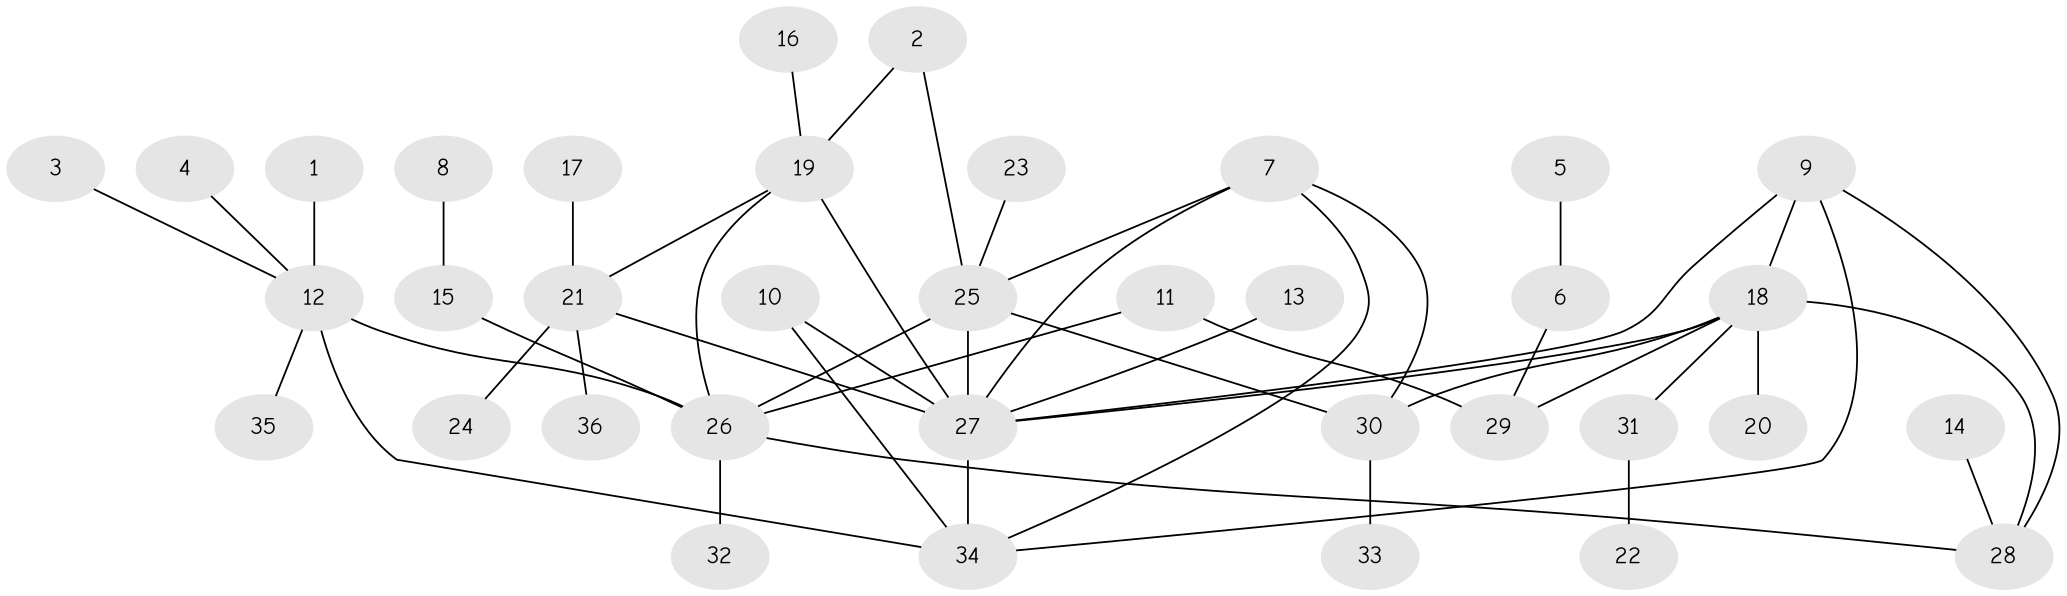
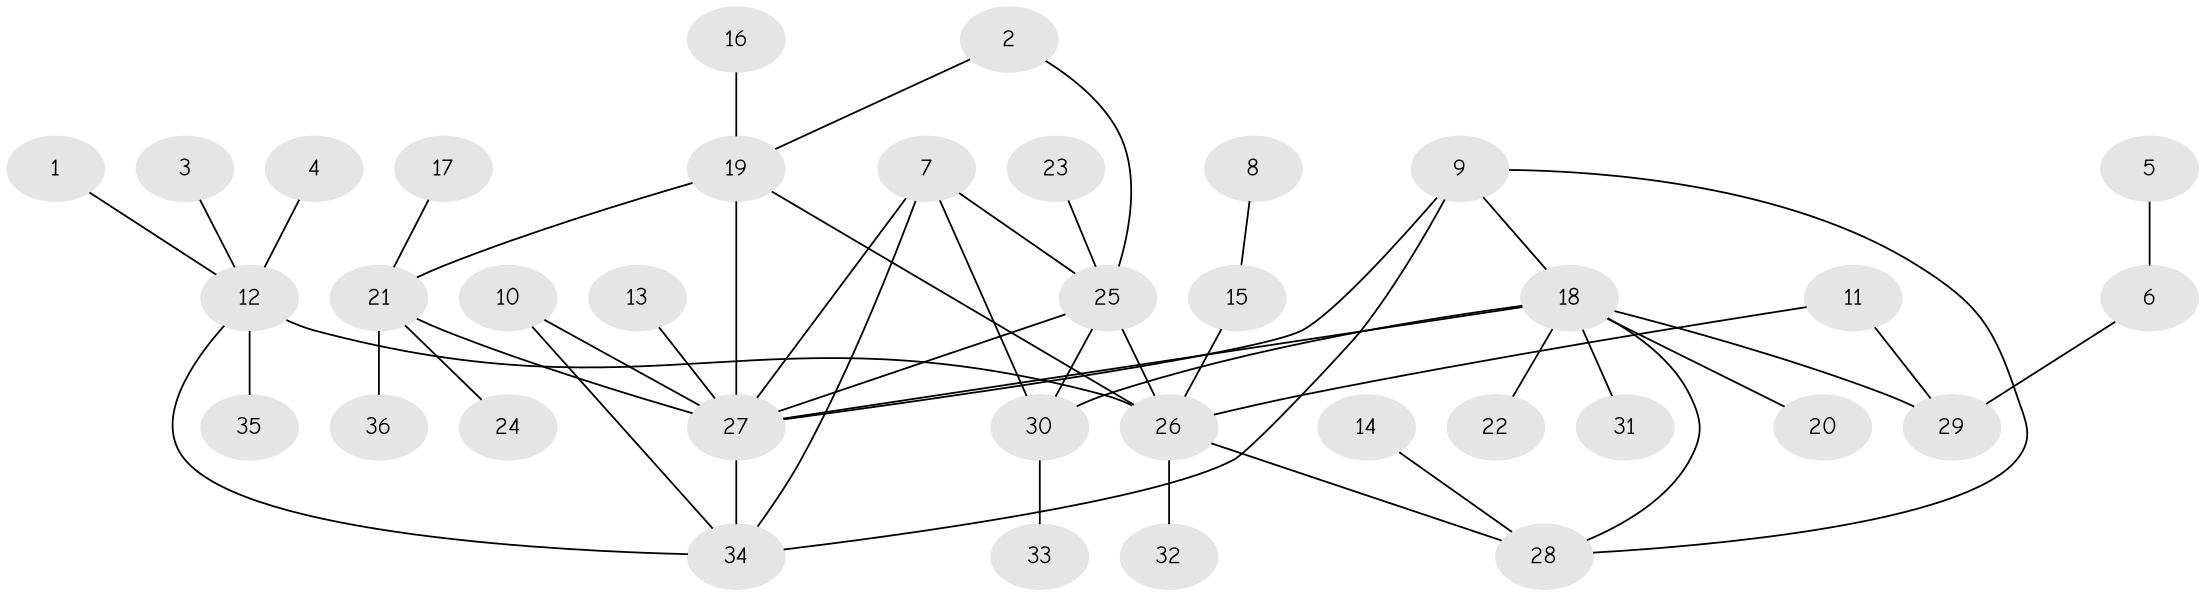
edge "31" -- "22": now "18" -- "22"
